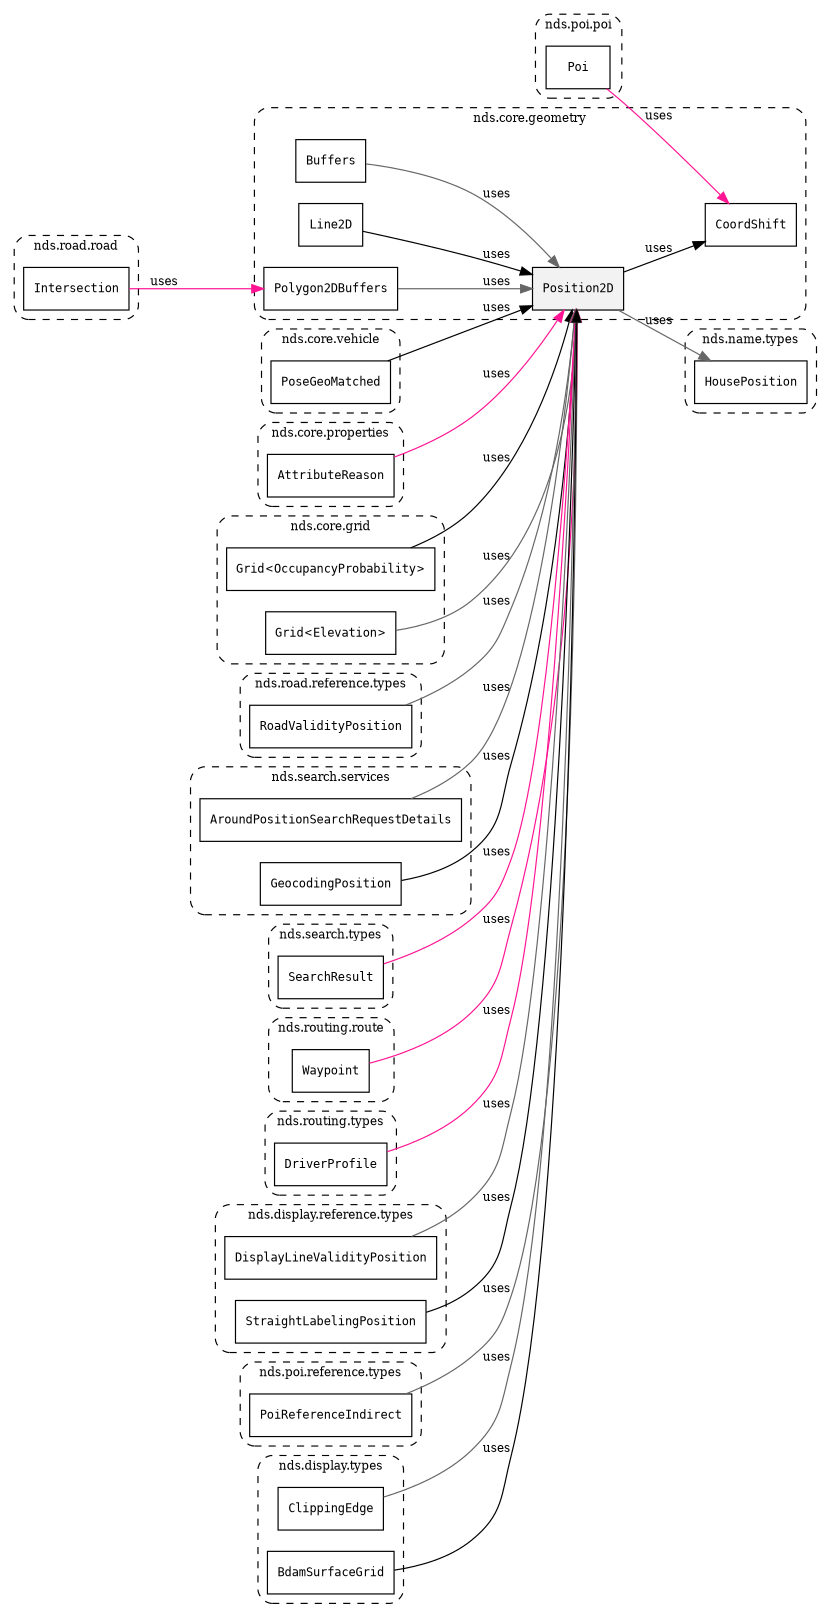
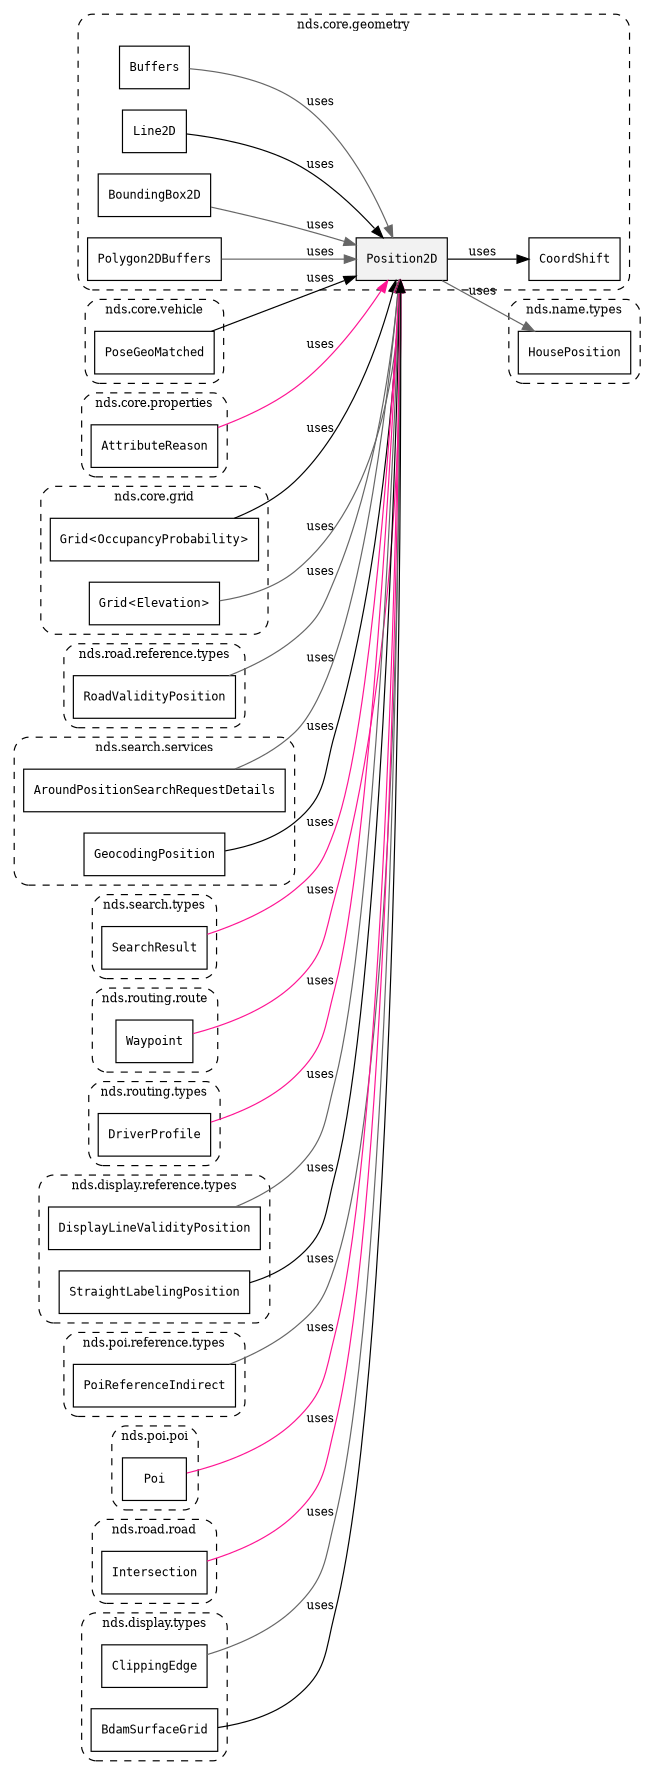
edge "Poi" -> "CoordShift": now "Poi" -> "Position2D"
node "BoundingBox2D": added
edge "Intersection" -> "Polygon2DBuffers": now "Intersection" -> "Position2D"
